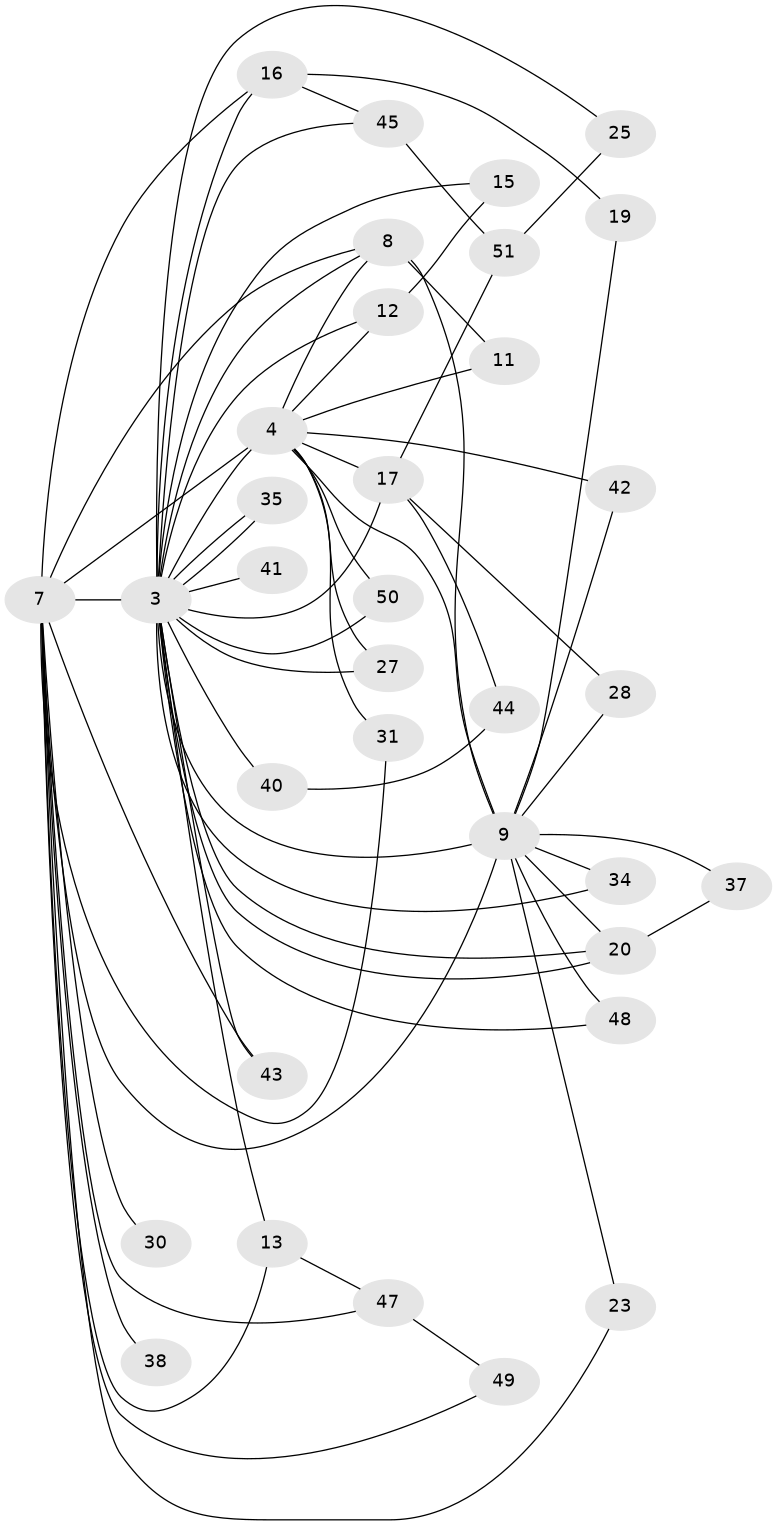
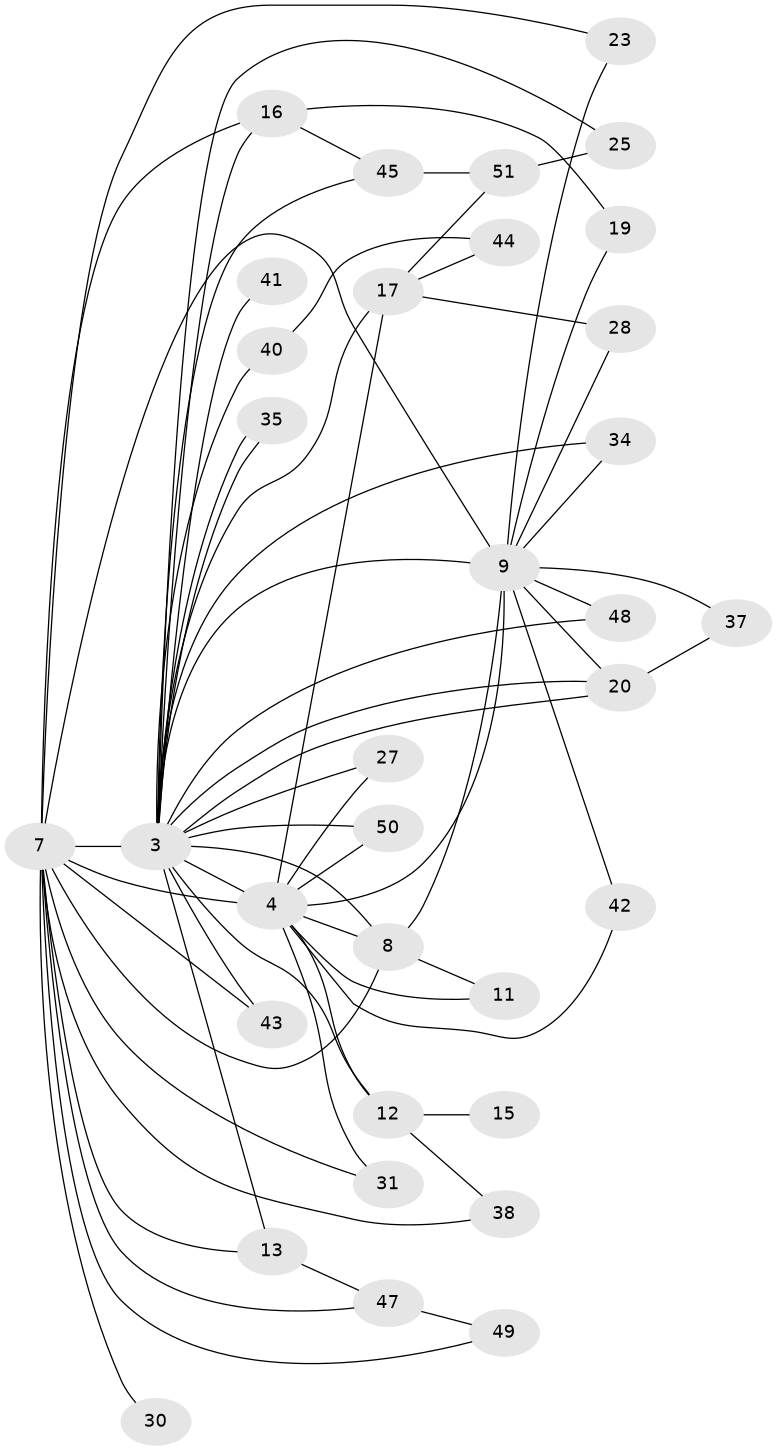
edge "15" -- "3": removed
edge "12" -- "38": added
